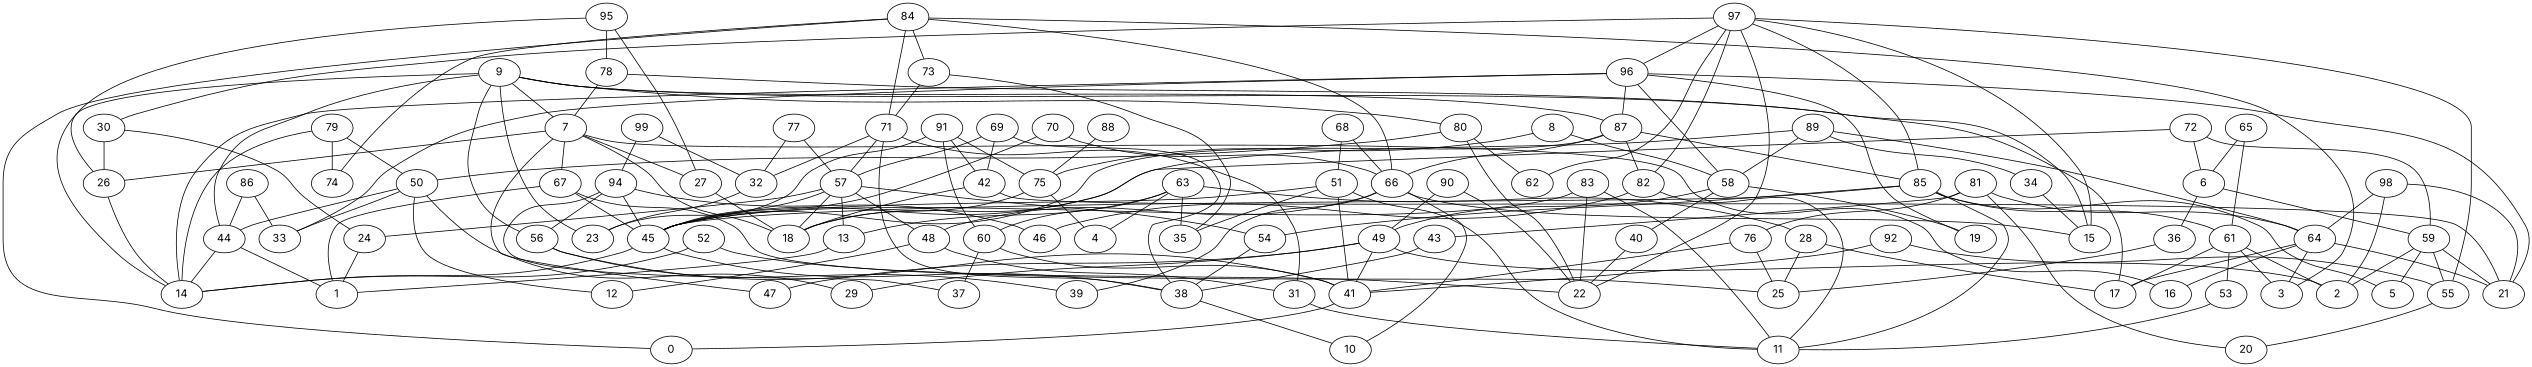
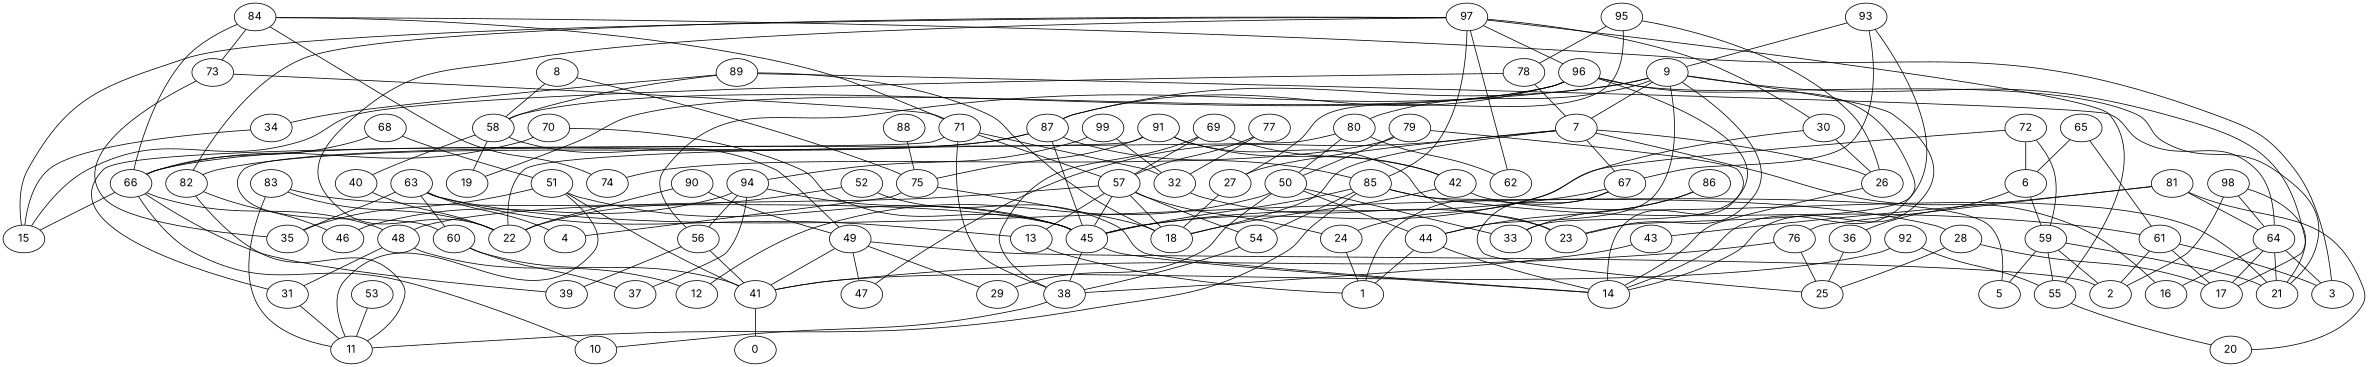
node "93": added
edge "84" -- "0": removed
edge "61" -- "53": removed
